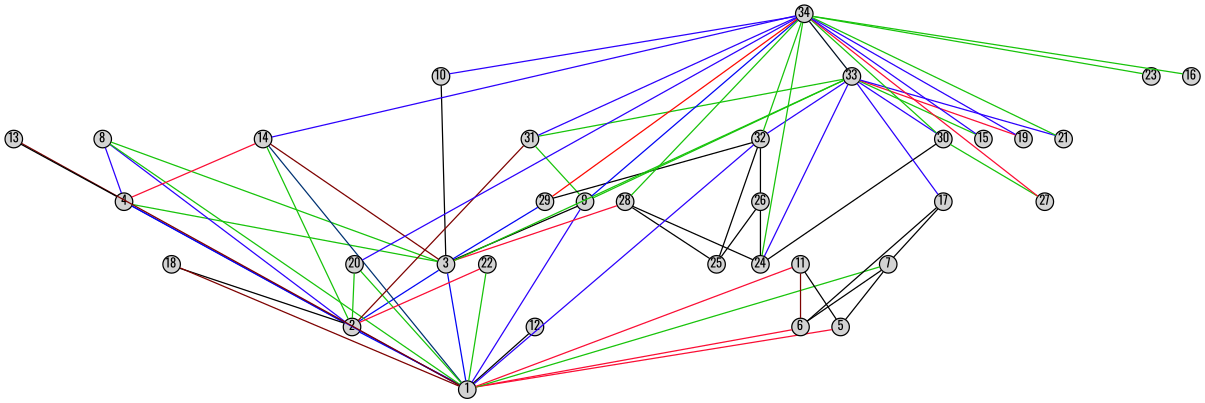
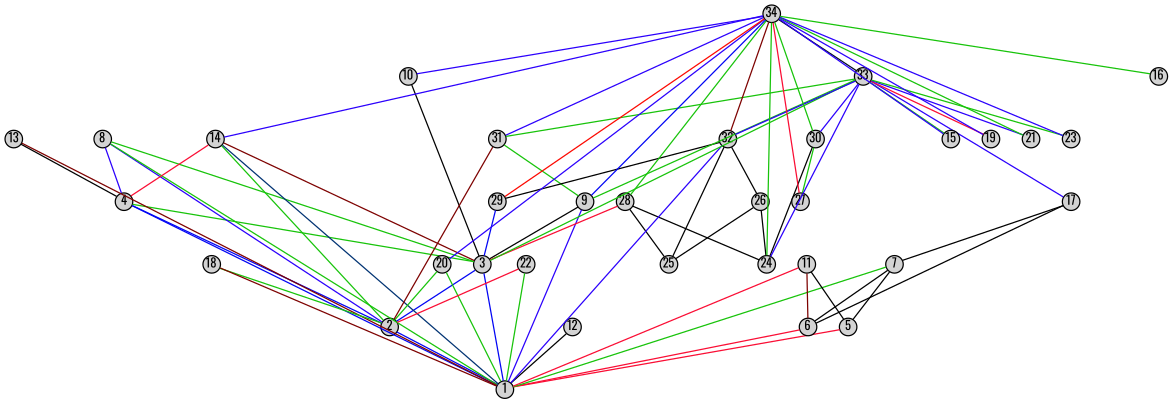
edge "34" -- "23": color #17c30a -> #2b00fc
edge "34" -- "32": color #17c30a -> #7d0100
edge "33" -- "23": added
edge "18" -- "2": color #000000 -> #17c30a
